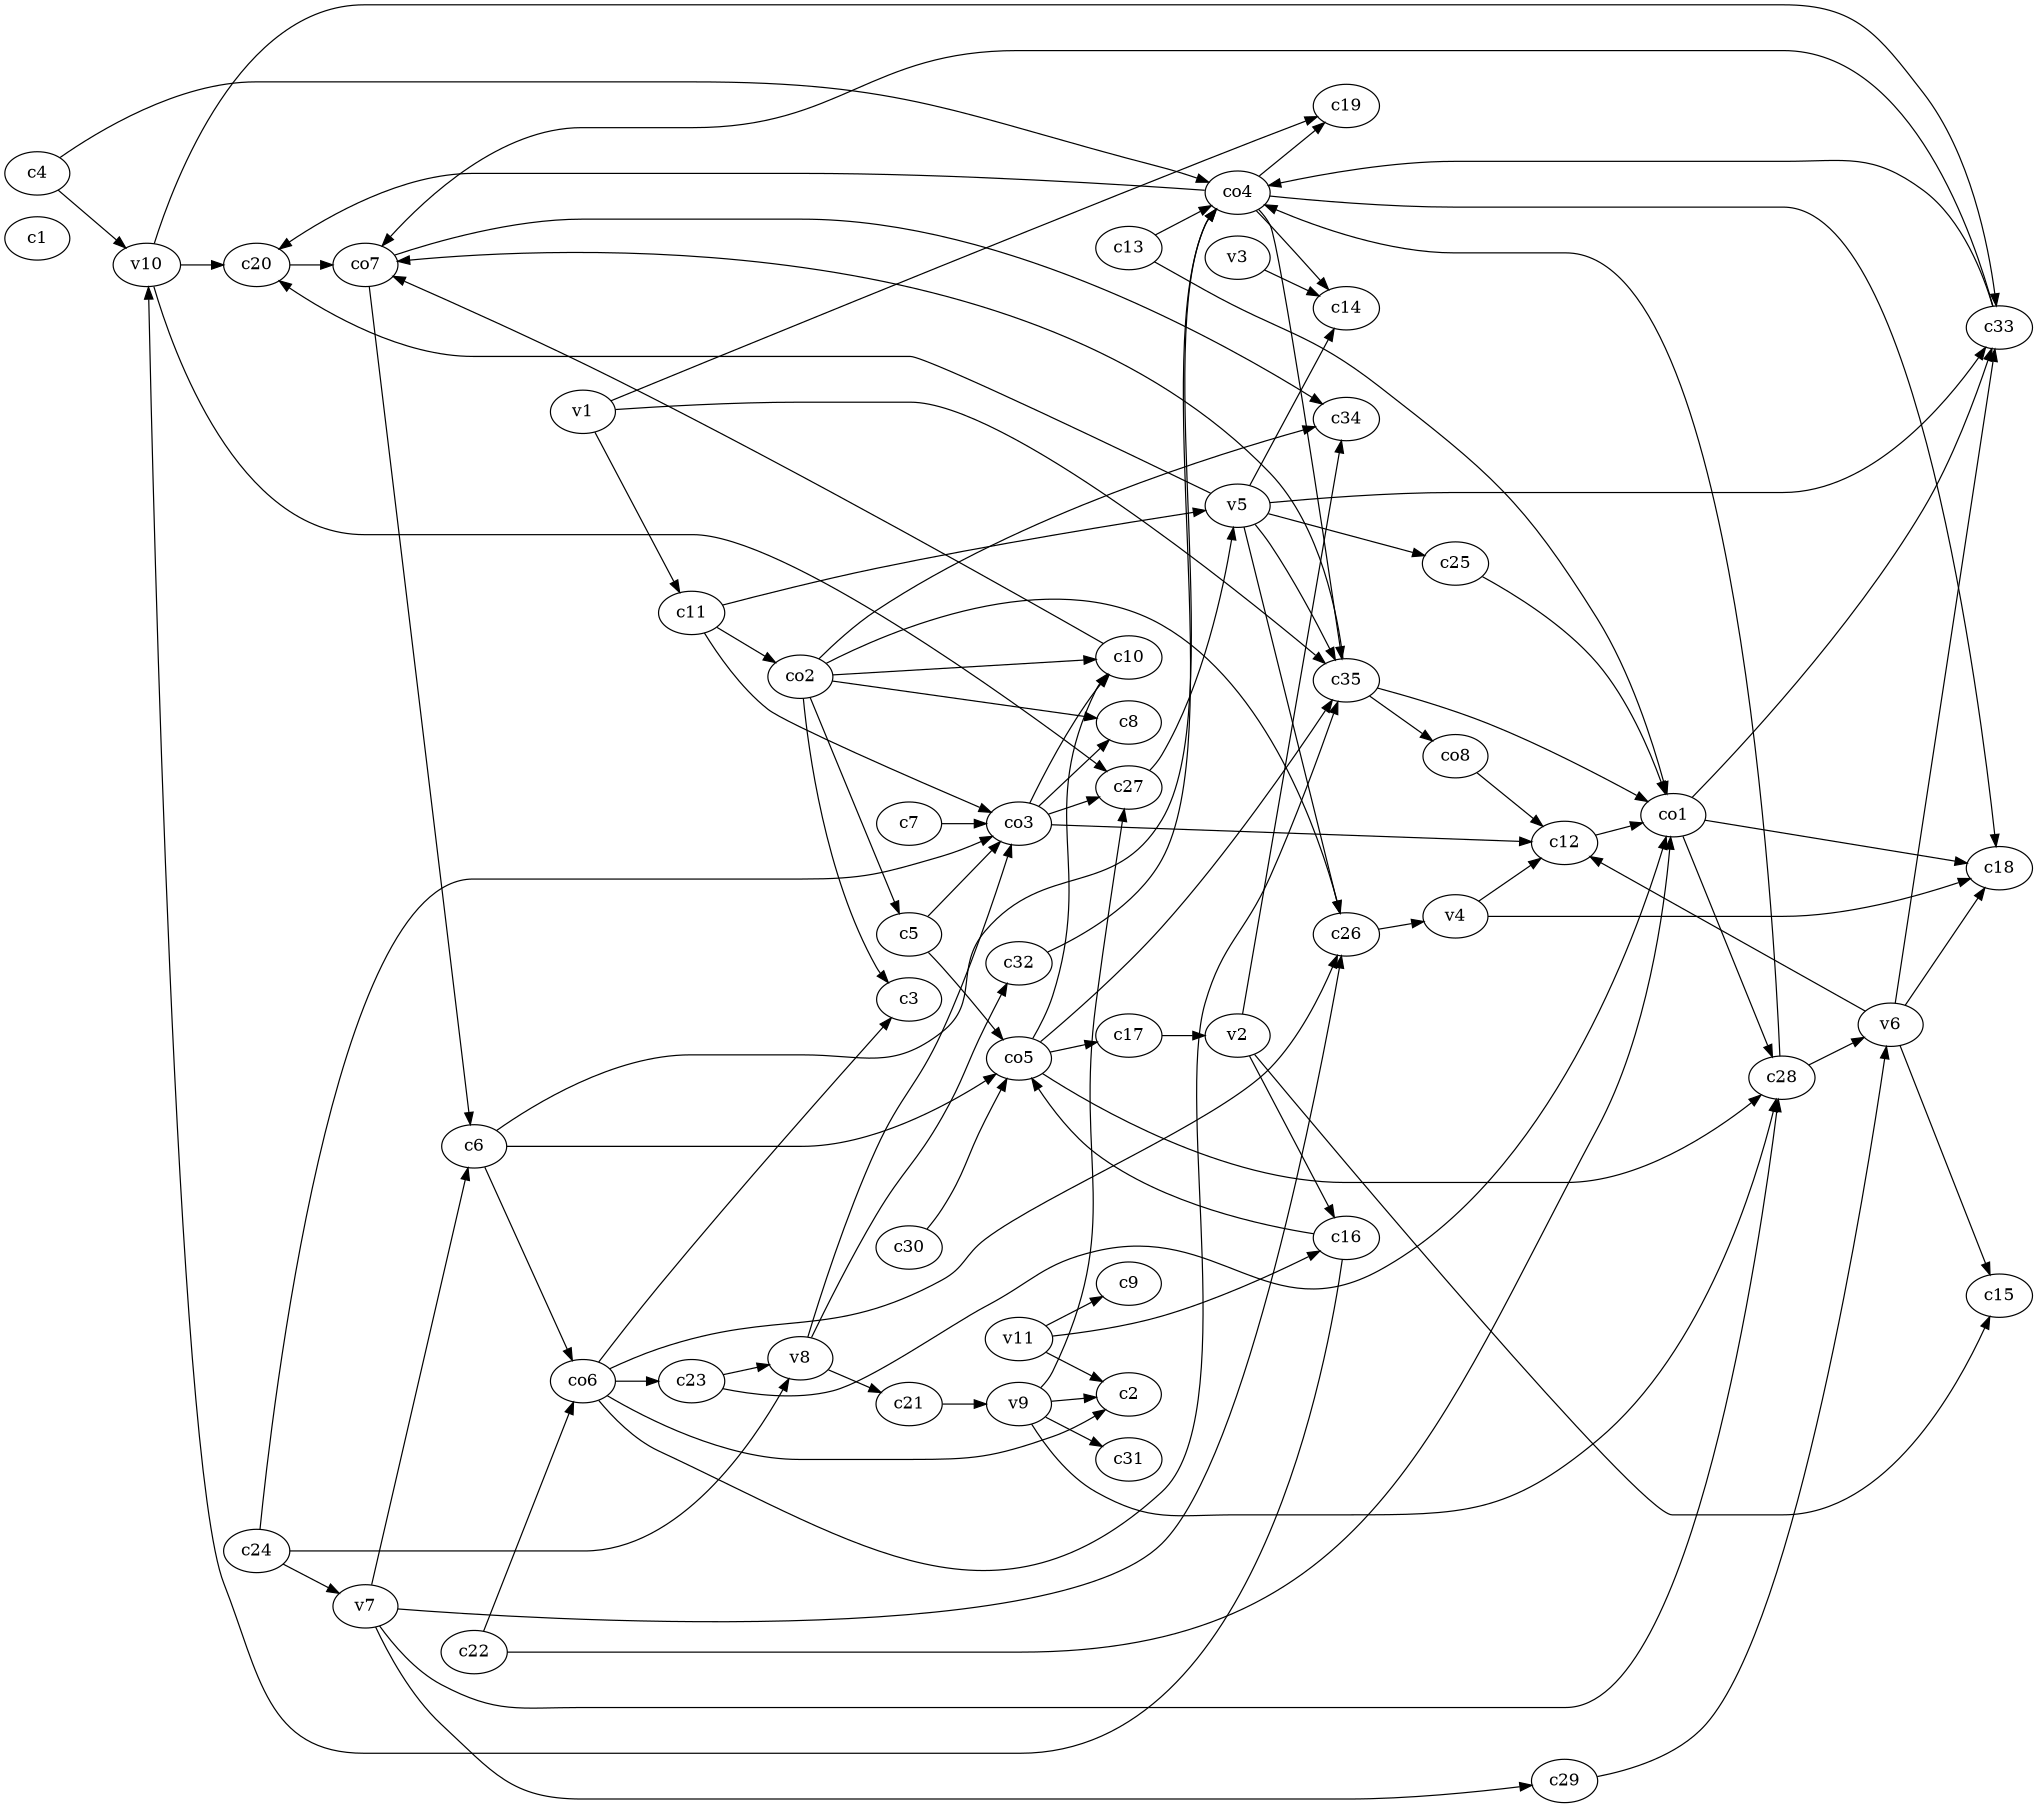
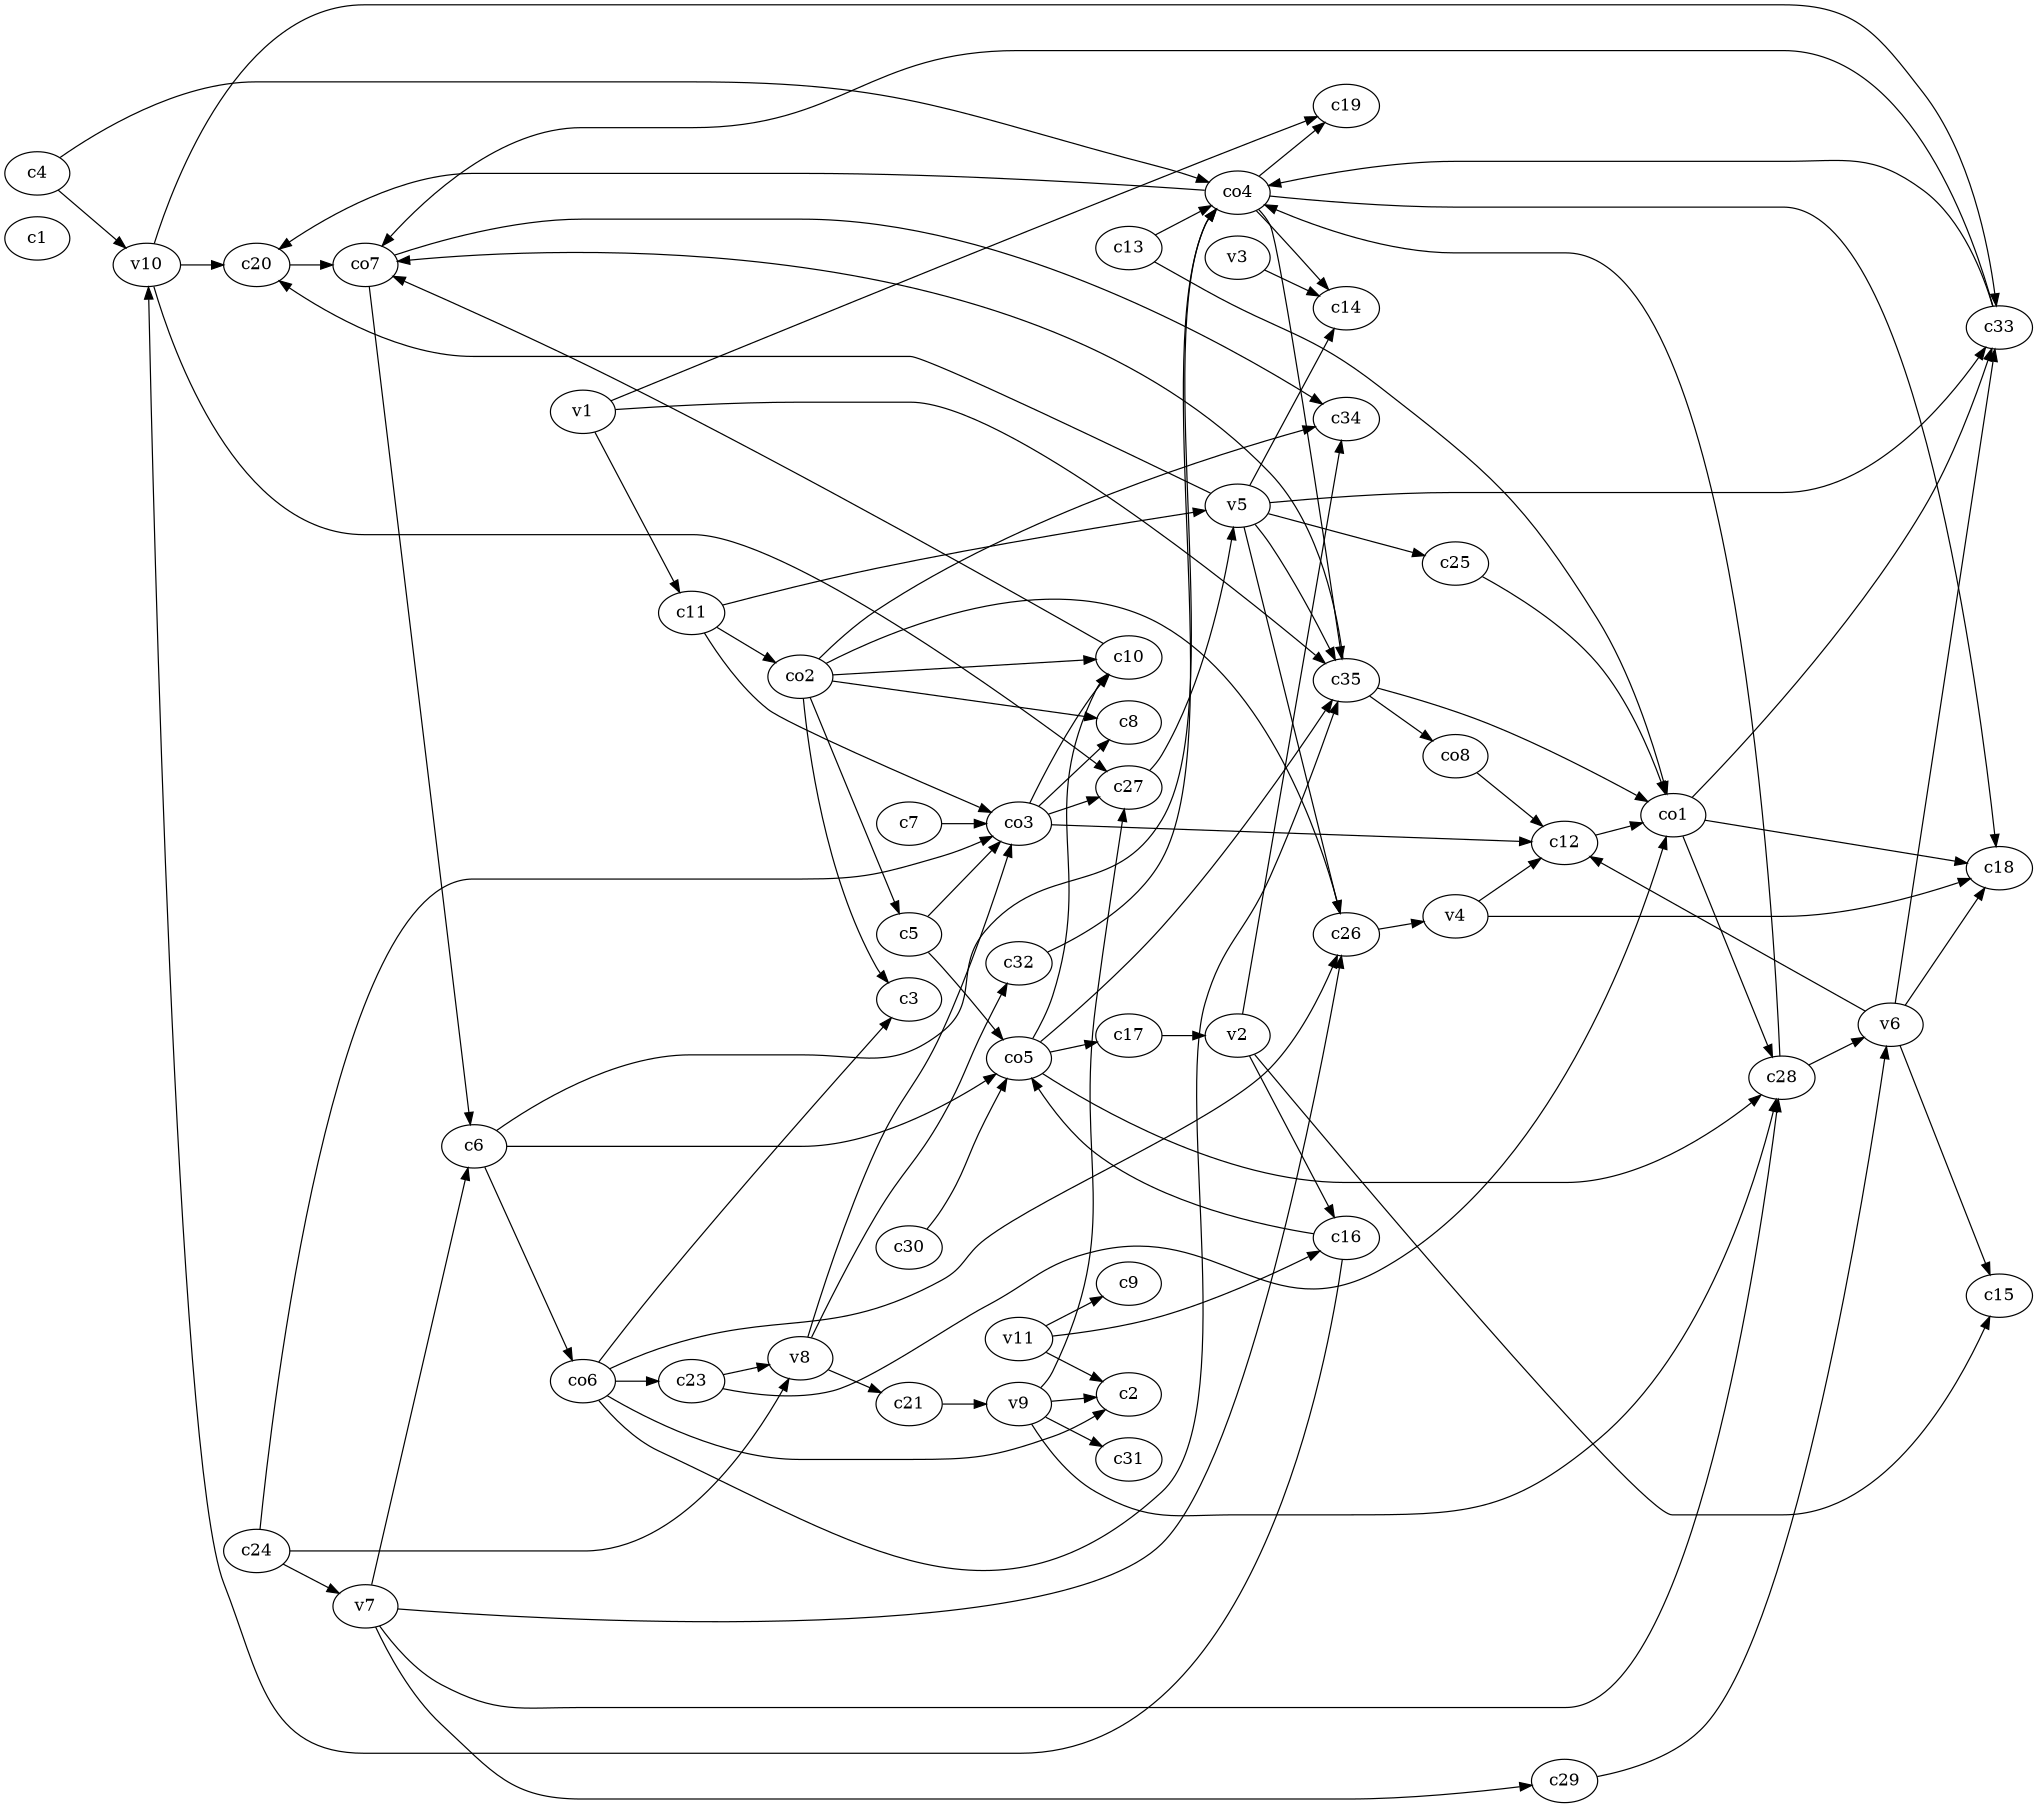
node "c22": removed
